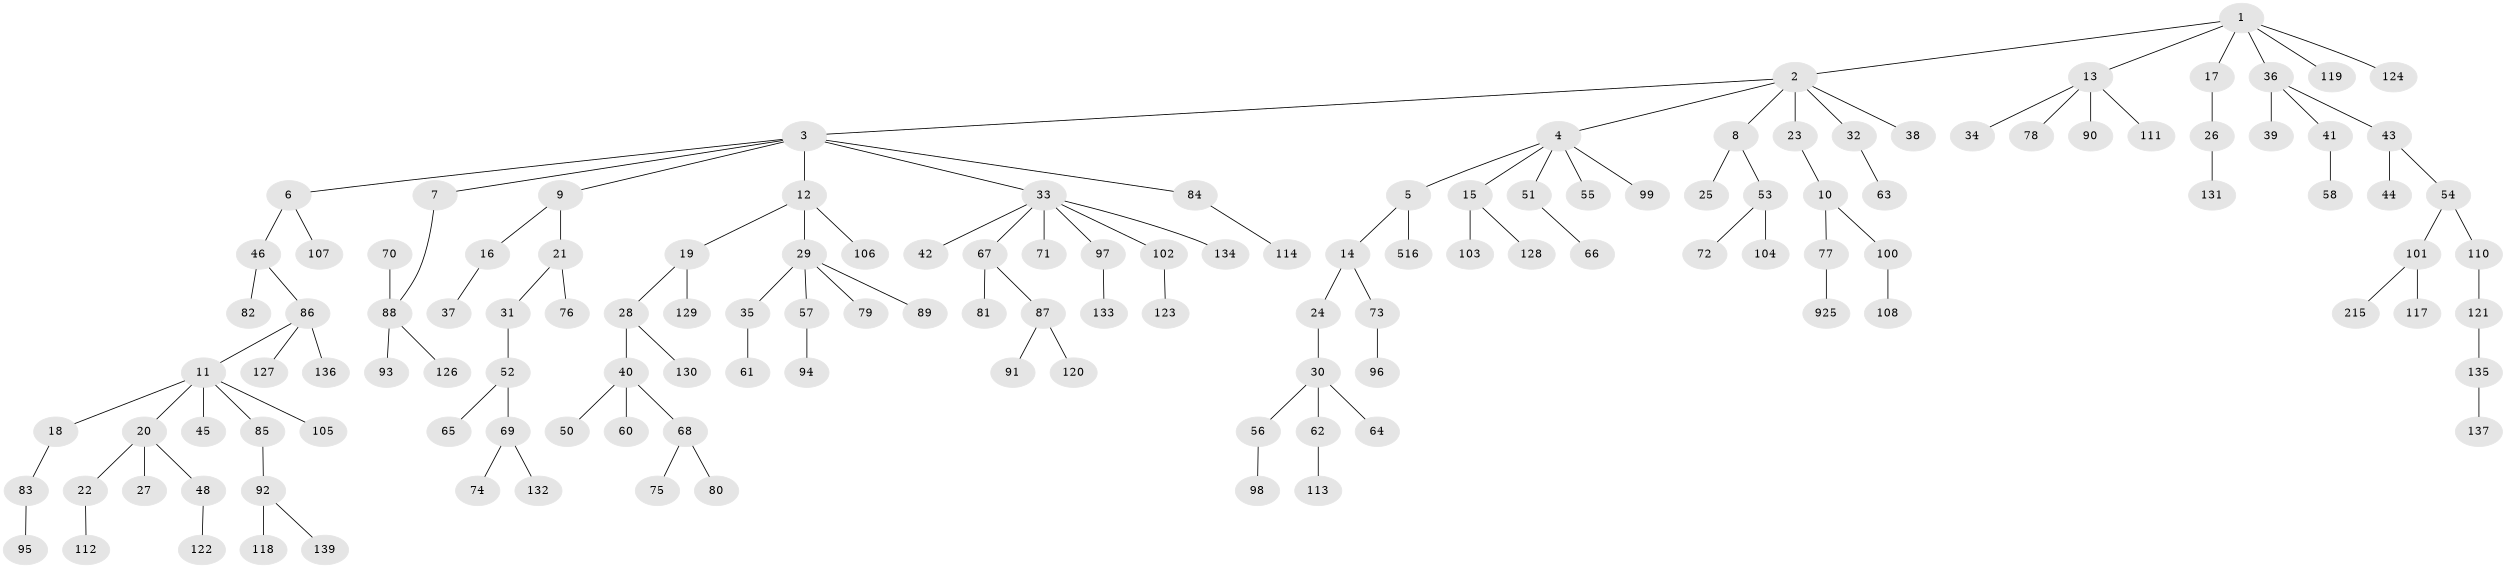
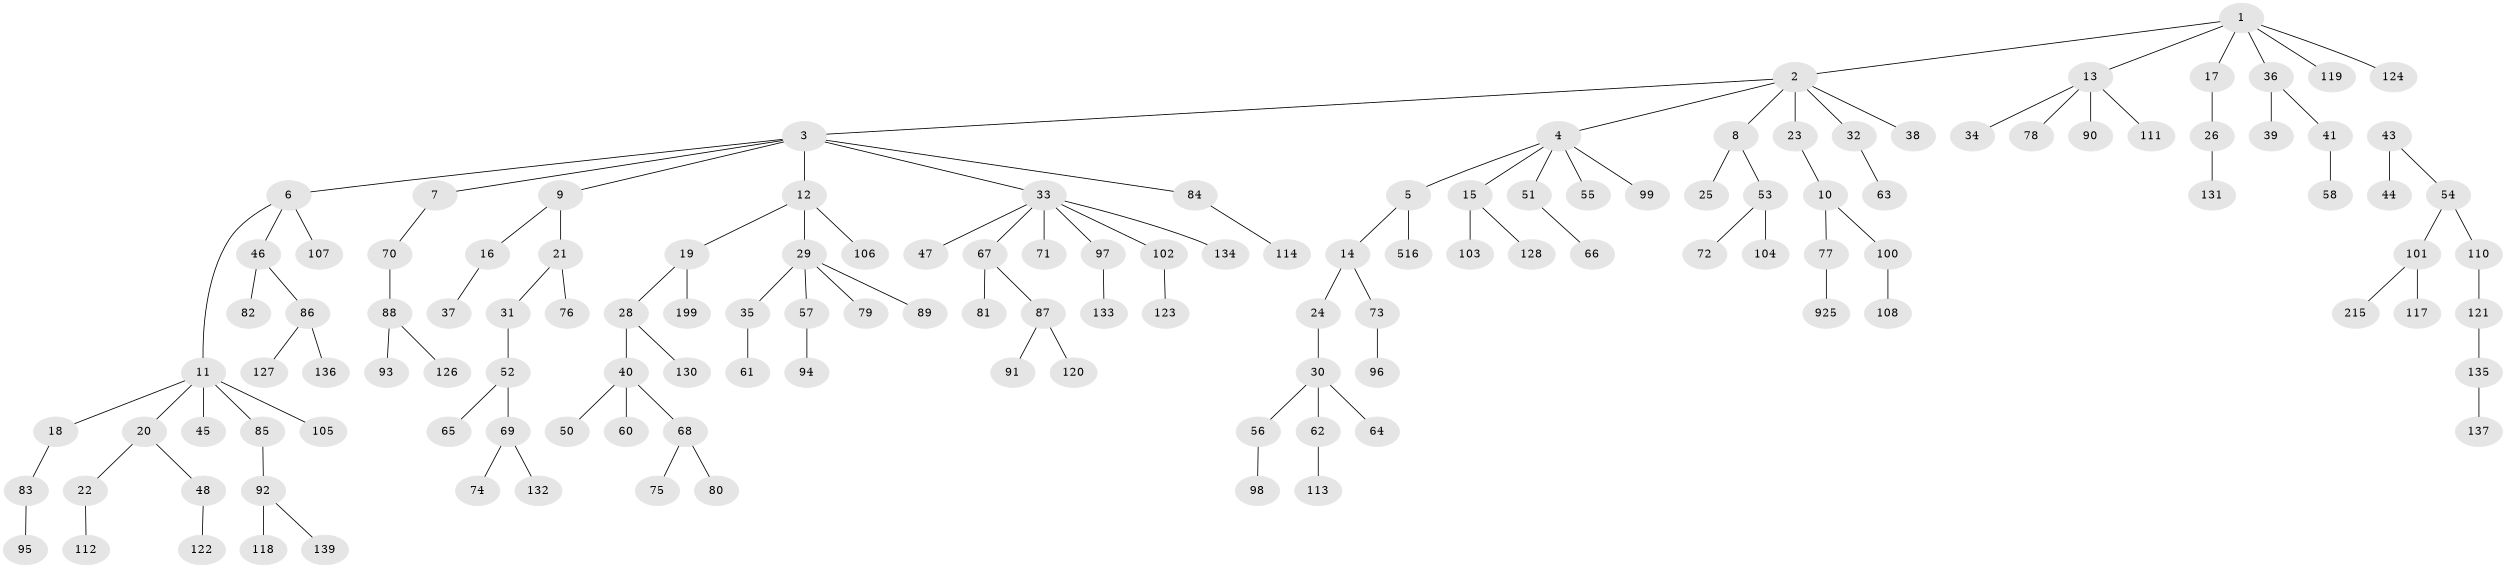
edge "36" -- "43": removed
node "42": label "42" -> "47"
edge "7" -- "88": now "7" -- "70"
node "129": label "129" -> "199"
edge "86" -- "11": now "6" -- "11"
node "27": removed
